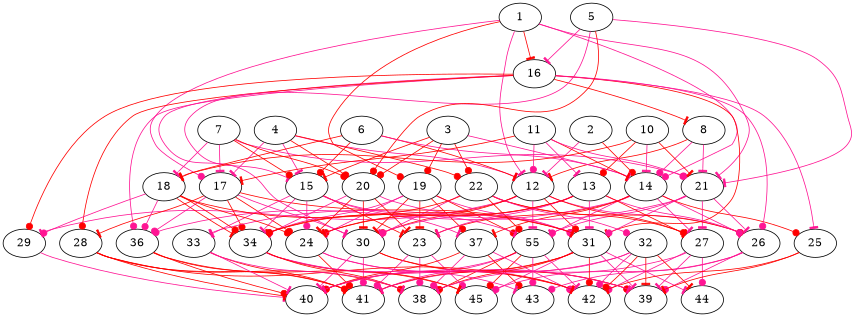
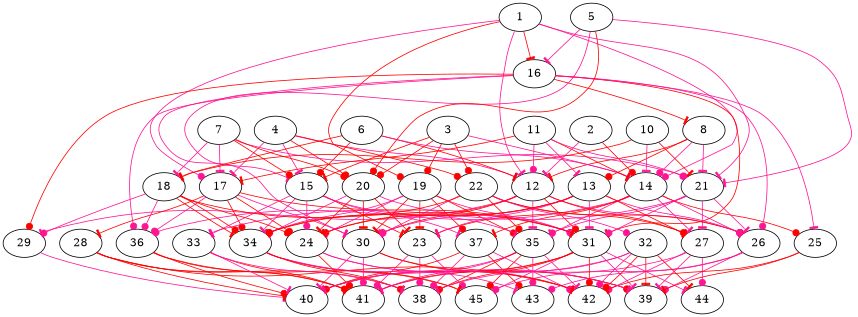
edge "16" -> "28": removed
edge "10" -> "13": now "8" -> "13"
node "55": label "55" -> "35"
